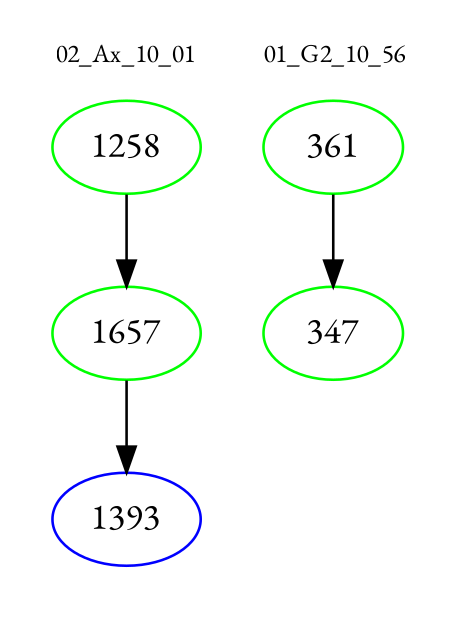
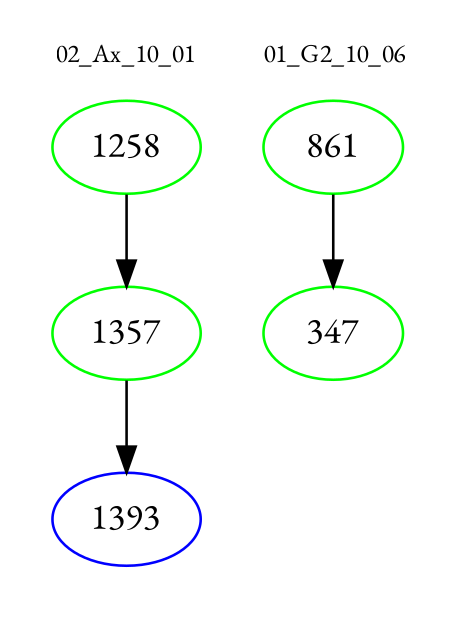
cluster "01_G2_10_56": label "01_G2_10_56" -> "01_G2_10_06"
node "361": label "361" -> "861"
node "1657": label "1657" -> "1357"
